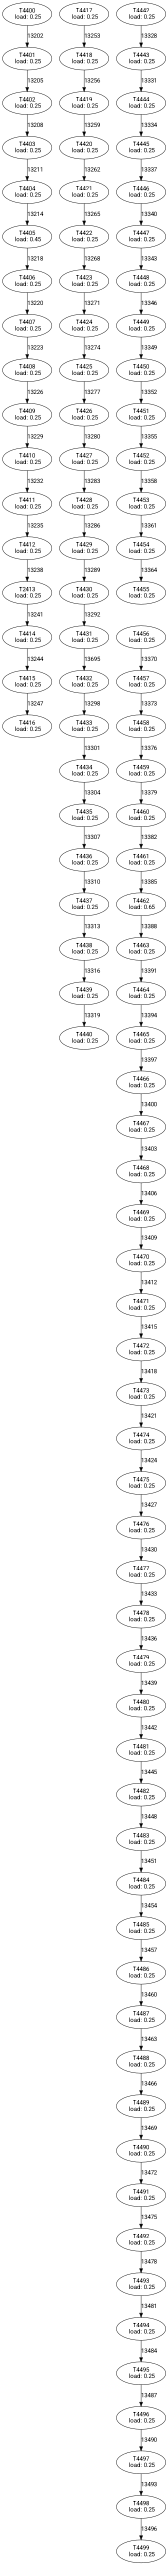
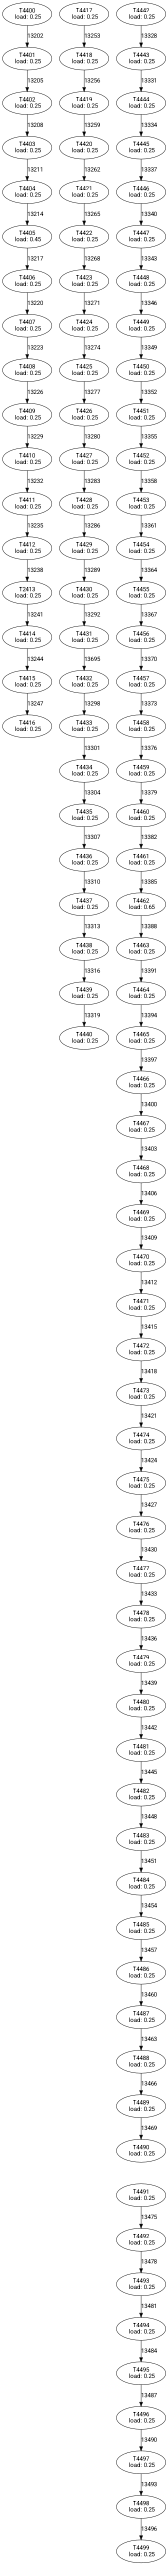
edge "T4405 load: 0.45" -> "T4406 load: 0.25": label "13218" -> "13217"
edge "T4455 load: 0.25" -> "T4456 load: 0.25": added, label "13367"
edge "T4490 load: 0.25" -> "T4491 load: 0.25": removed, label "13472"
